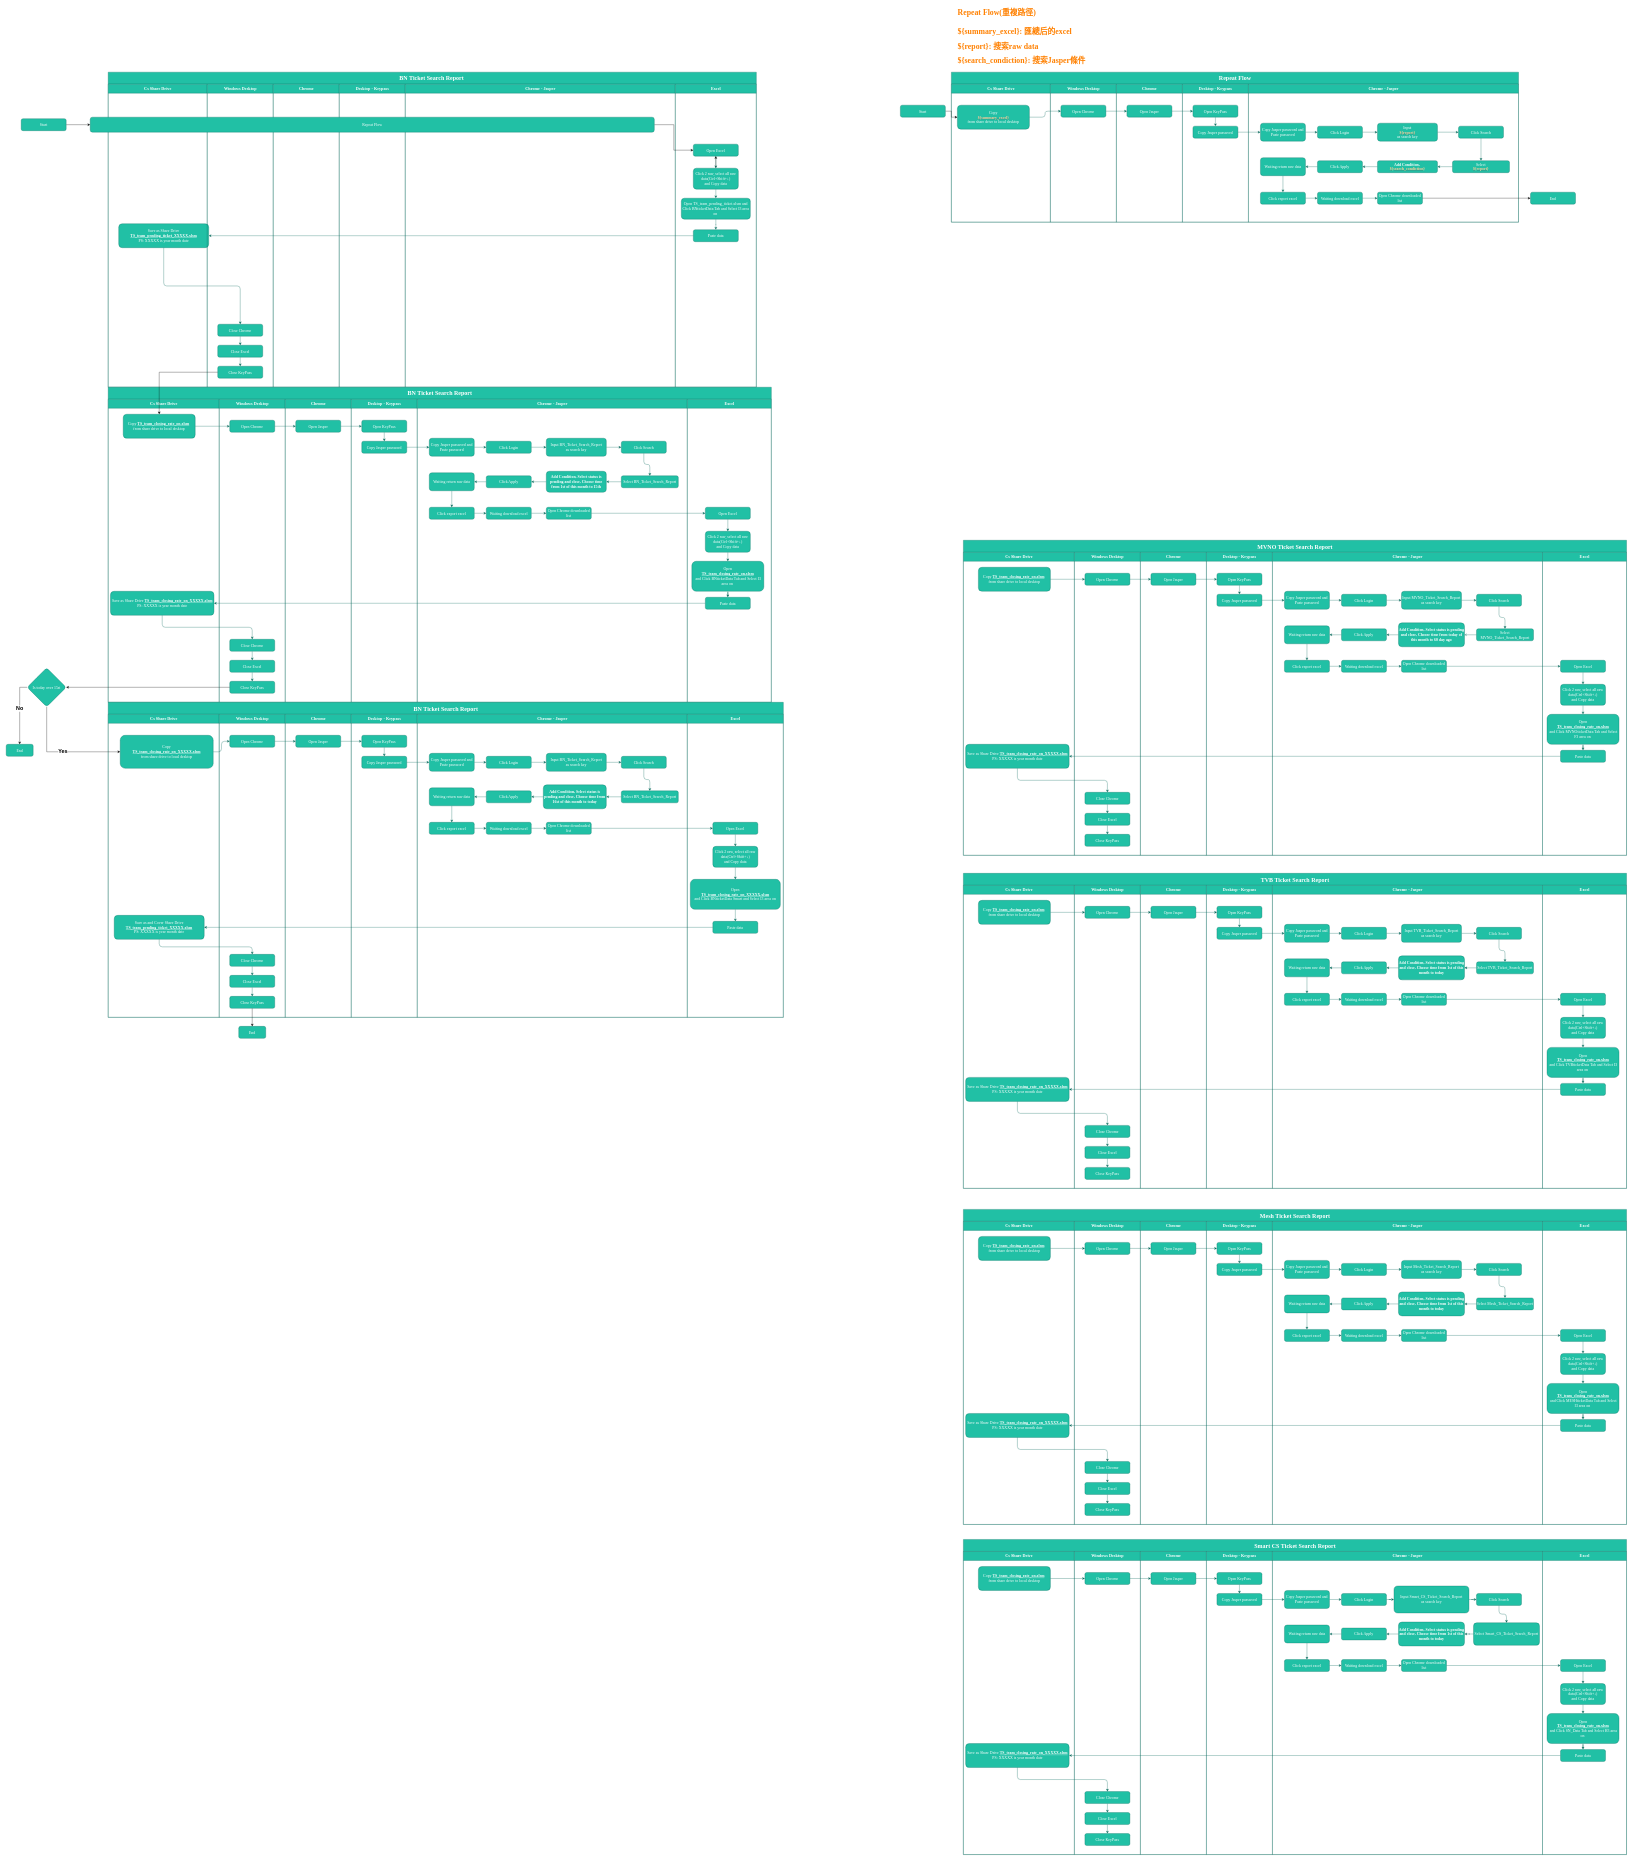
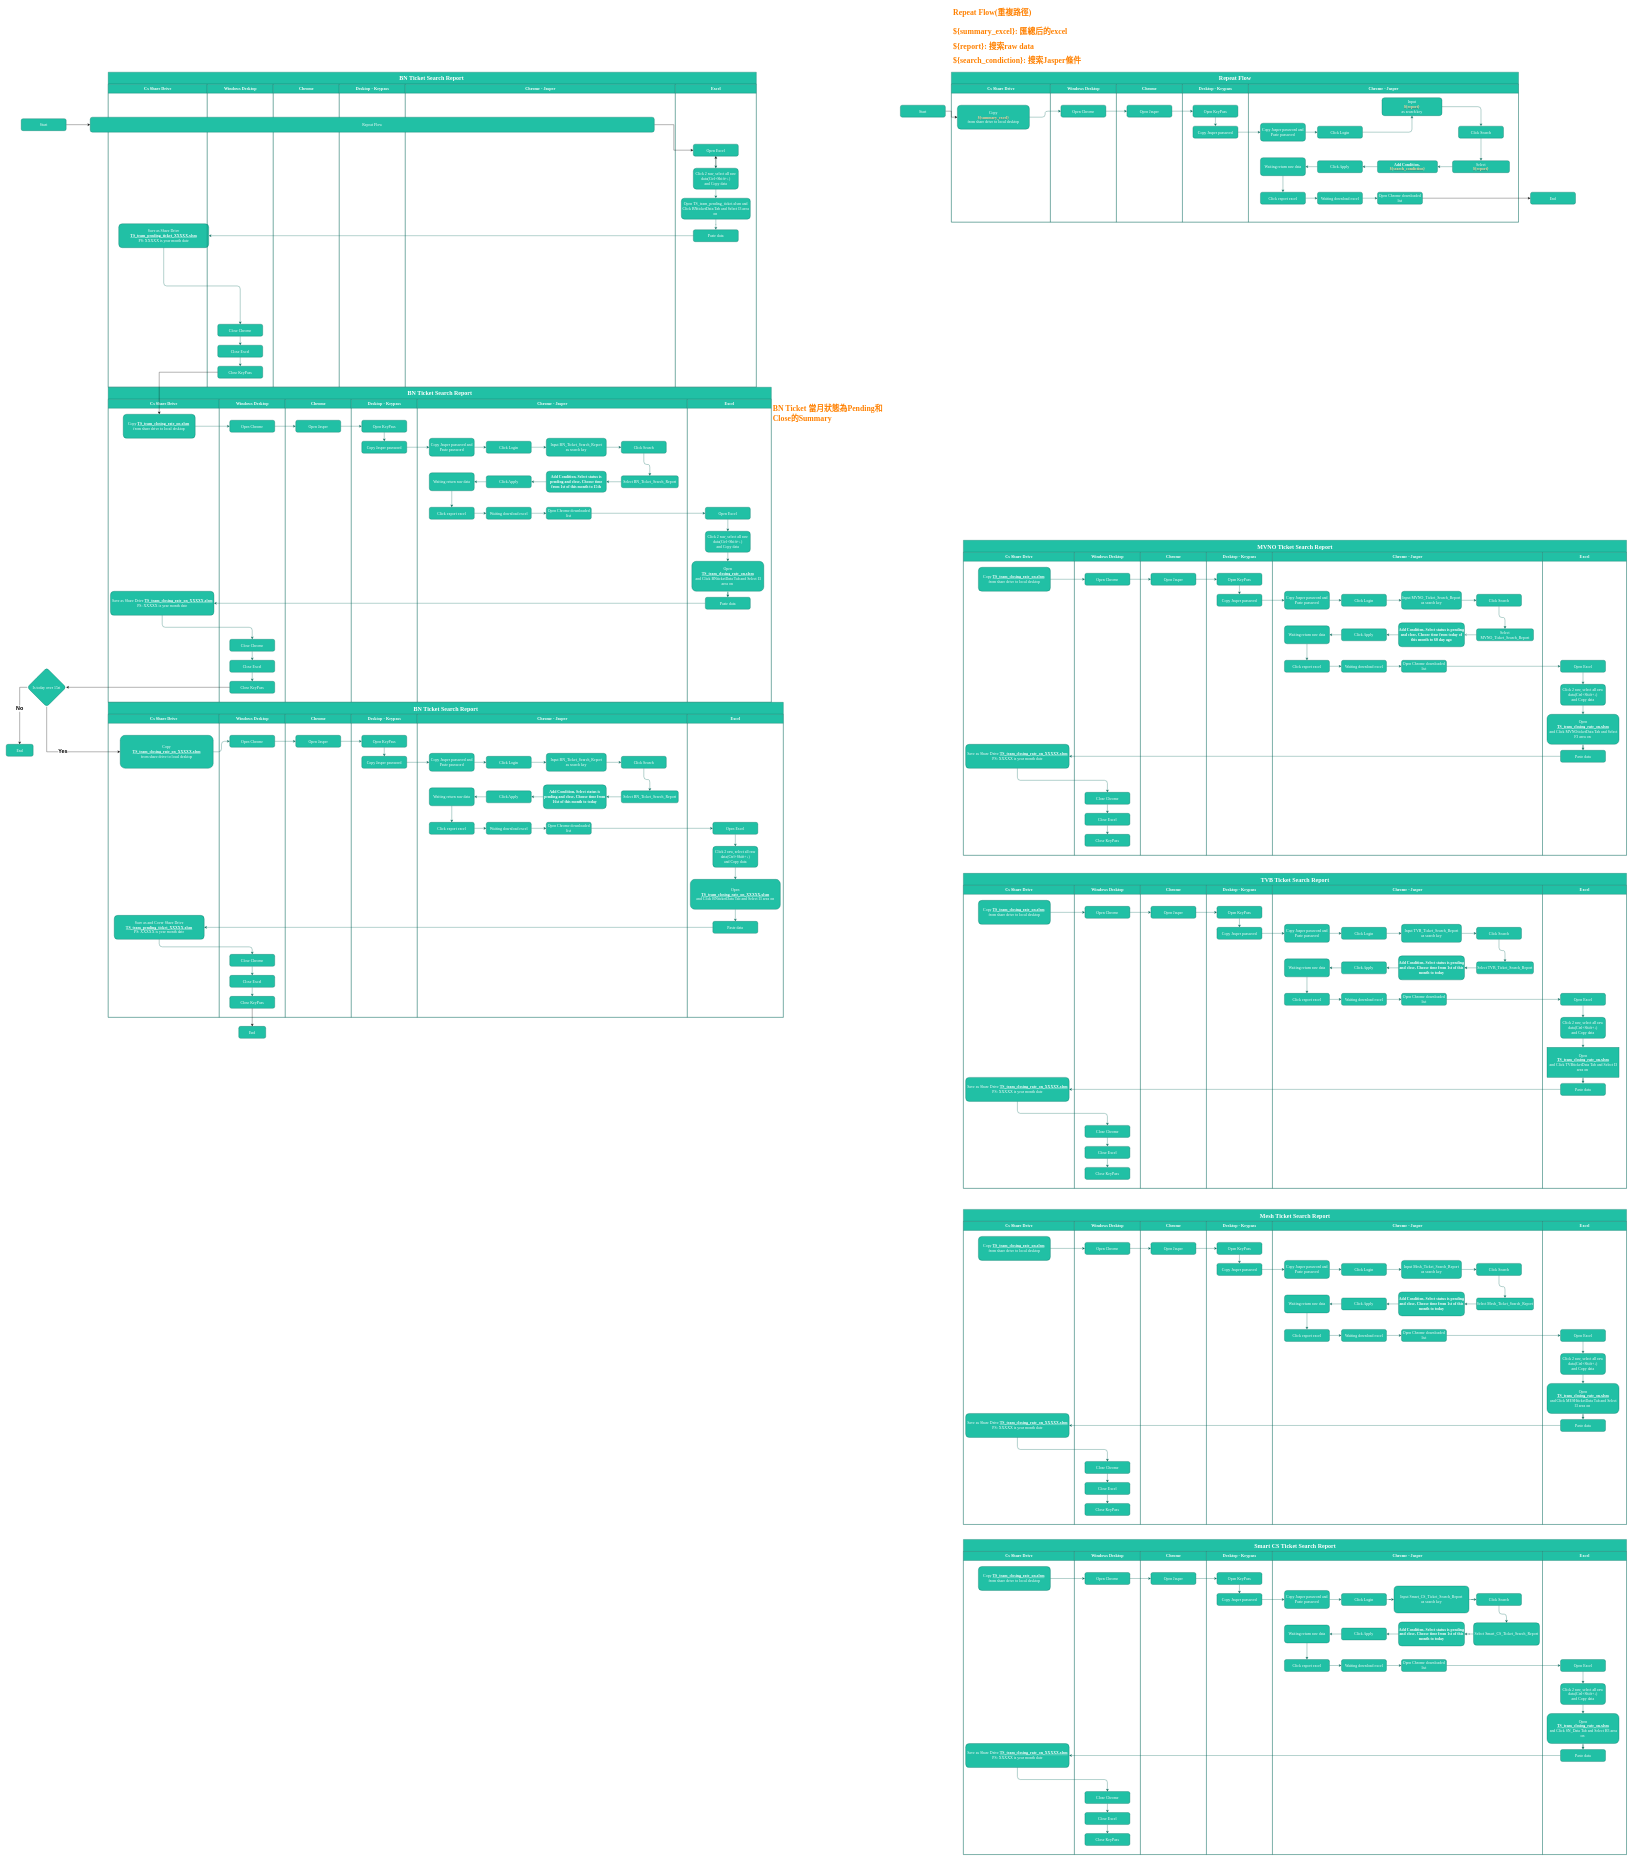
node "Repeat Flow(重複路徑) ${summary_excel}: 匯總后的excel ${report}: 搜索raw data ${search_condiction}: 搜索Jasper條件": moved (1058, 38) -> (1053, 38)
node "Input ${report} as search key": moved (1407, 132) -> (1412, 107)
node "BN Ticket 當月狀態為Pending和Close的Summary": added
node "Open TS_team_closing_rate_on_XXXXX.xlsm and Click BNticketData Smart and Select I3 area on": label "Open TS_team_closing_rate_on_XXXXX.xlsm and Click BNticketData Smart and Select I3 area on" -> "Open TS_team_closing_rate_on_XXXXX.xlsm and Click BNticketData Tab and Select I3 area on"
node "Open TS_team_closing_rate_on.xlsm and Click TVBticketData Tab and Select I3 area on": shape rounded rectangle -> rectangle
